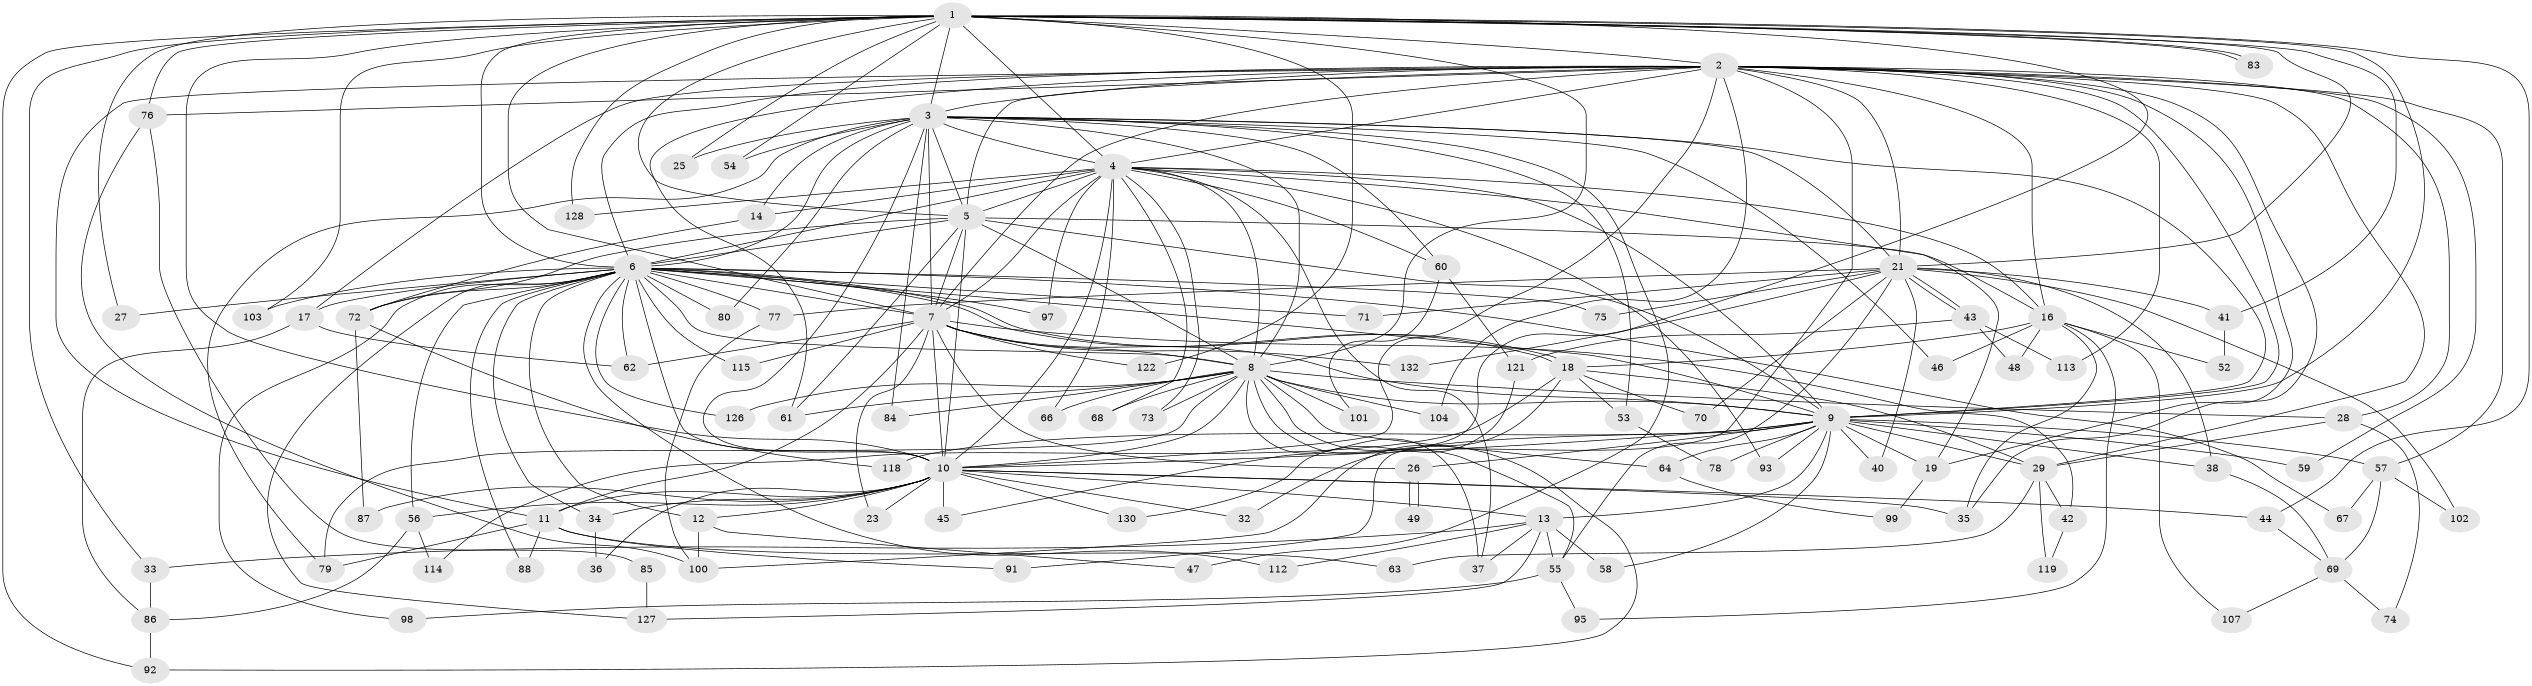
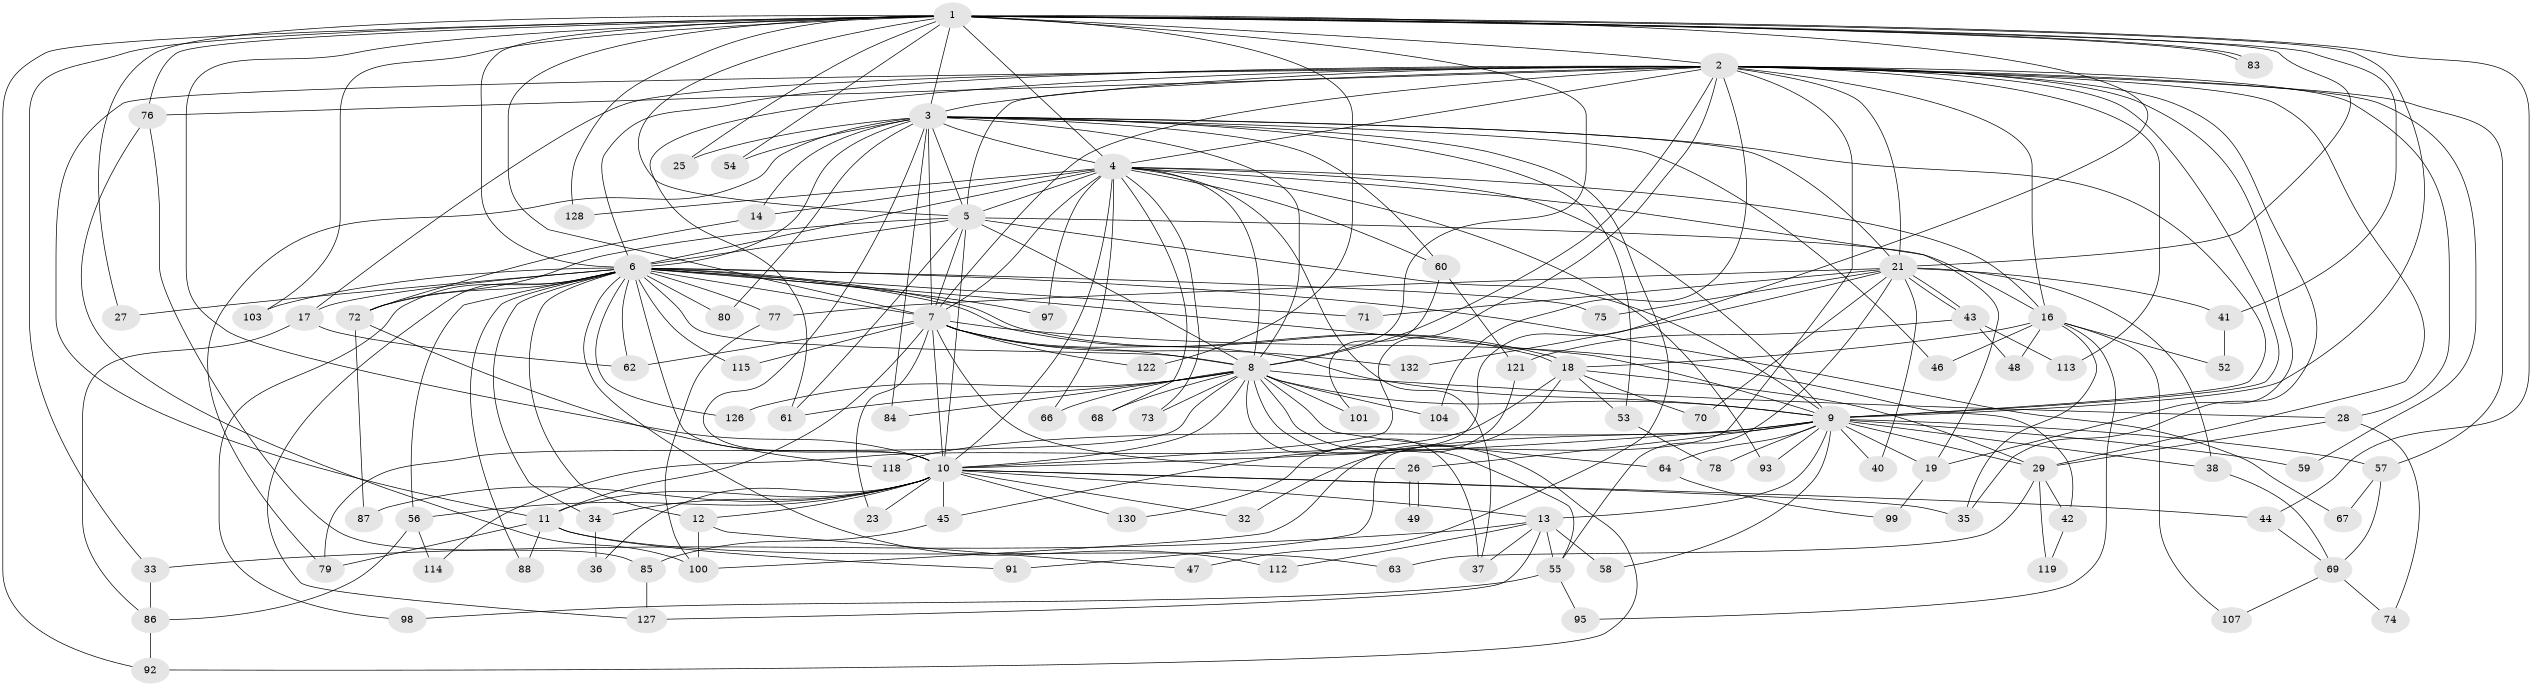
edge "2" -- "8": added
node "102": removed
edge "45" -- "85": added
